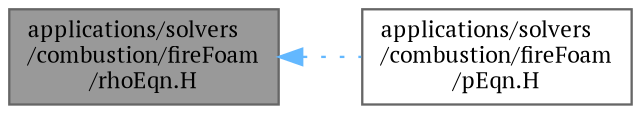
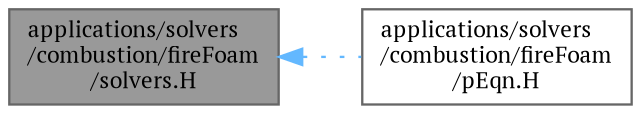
node "applications/solvers /combustion/fireFoam /rhoEqn.H": label "applications/solvers /combustion/fireFoam /rhoEqn.H" -> "applications/solvers /combustion/fireFoam /solvers.H"
